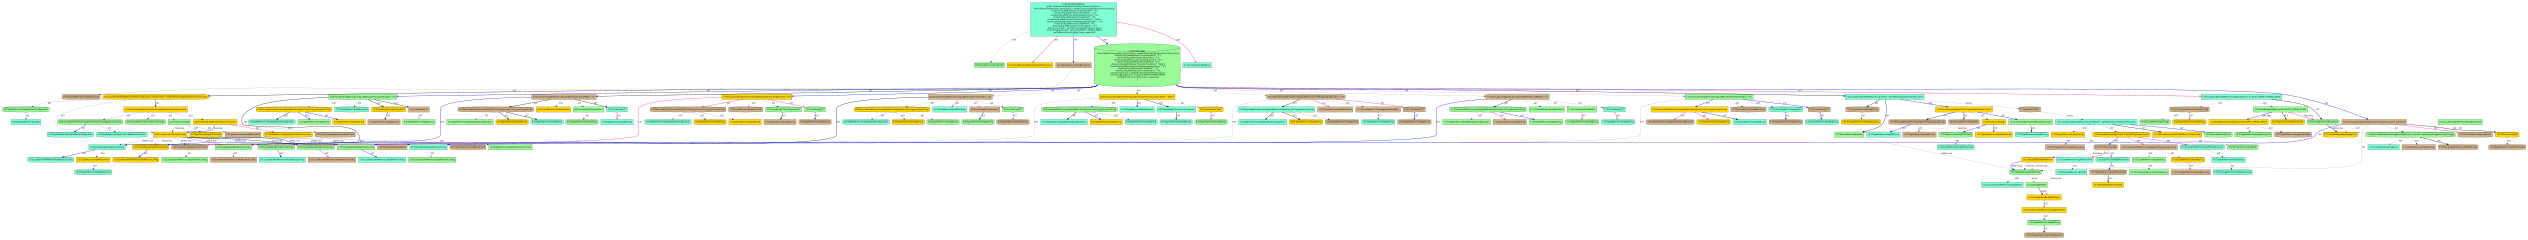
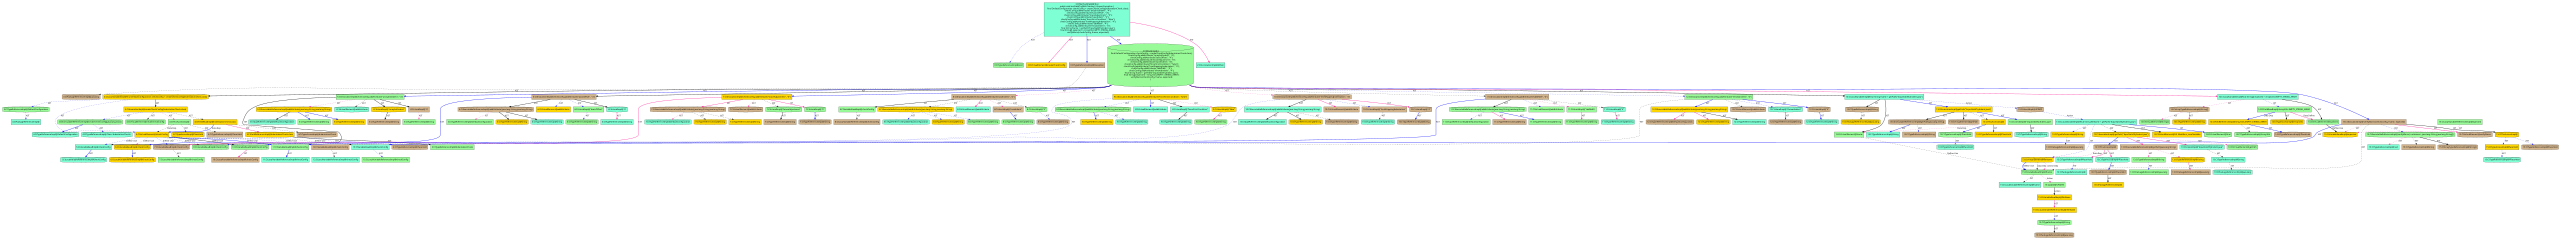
node "3:CtVirtualElement@testValidTryWithChecker": label "3:CtVirtualElement@testValidTryWithChecker" -> "3:CtVirtualElement@createCheckConfig"
node "13:Update@UPDATE": label "13:Update@UPDATE" -> "13:CtLiteralImpl@UPDATE"
edge "14:CtFieldReadImpl@ArrayUtils.EMPTY_STRING_ARRAY" -> "14:CtVirtualElement@expected": label "Data Dep" -> "Data Define"
node "9:CtTypeReferenceImpl@DefaultConfiguration": removed
edge "14:CtFieldReferenceImpl@ArrayUtils.EMPTY_STRING_ARRAY" -> "14:CtTypeReferenceImpl@PlaceHold": style dashed -> bold
edge "4:CtVirtualElement@checkConfig" -> "11:CtVariableReadImpl@checkConfig": color black -> blue
edge "4:CtVirtualElement@checkConfig" -> "8:CtVariableReadImpl@checkConfig": removed, label "Define-Use"
edge "4:CtFieldReferenceImpl@IndentationCheck.class" -> "4:CtTypeReferenceImpl@IndentationCheck": style dashed -> bold
node "12:CtVariableReadImpl@void": label "12:CtVariableReadImpl@void" -> "12:CtVariableReadImpl@checkConfig"
edge "5:CtVariableReadImpl@checkConfig" -> "15:CtTypeAccessImpl@PlaceHold": now "15:CtThisAccessImpl@" -> "15:CtTypeAccessImpl@PlaceHold"
edge "15:CtVariableReadImpl@checkConfig" -> "15:CtLocalVariableReferenceImpl@checkConfig": color deeppink -> blue
node "9:CtLocalVariableReferenceImpl@checkConfig": removed
node "12:CtLocalVariableReferenceImpl@checkConfig": added
edge "73:CtVirtualElement@fileName" -> "15:CtVariableReadImpl@fileName": removed, label "Define-Use"
